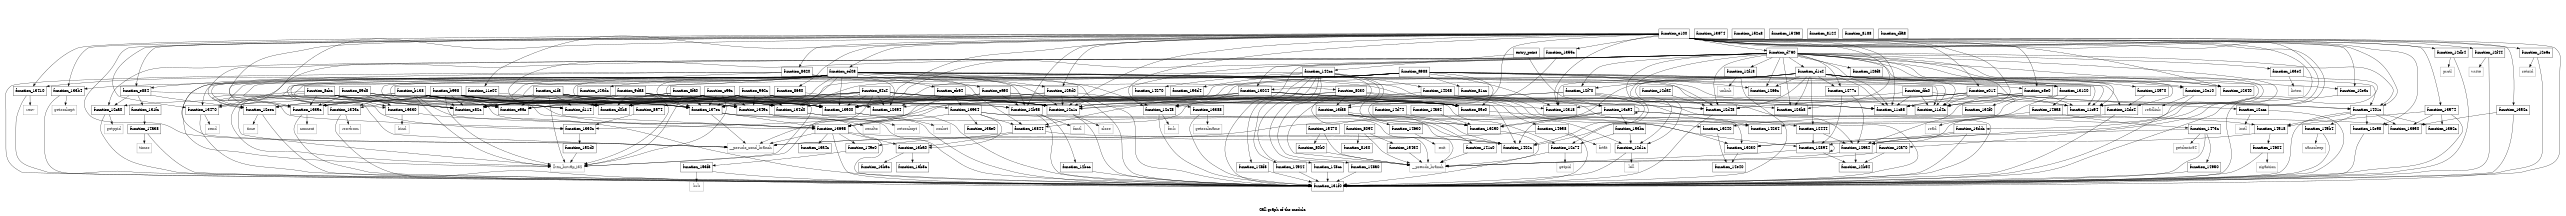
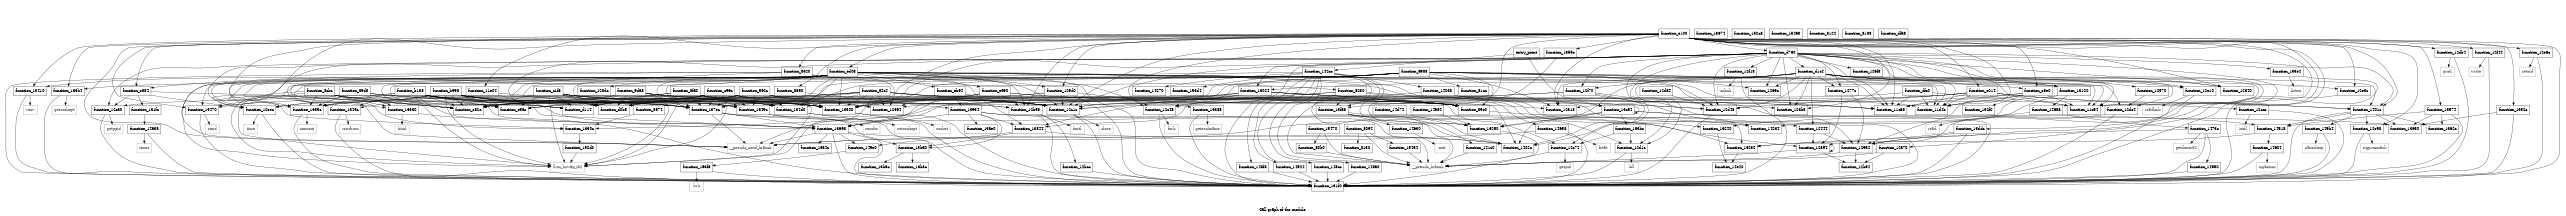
node "sigprocmask": added
